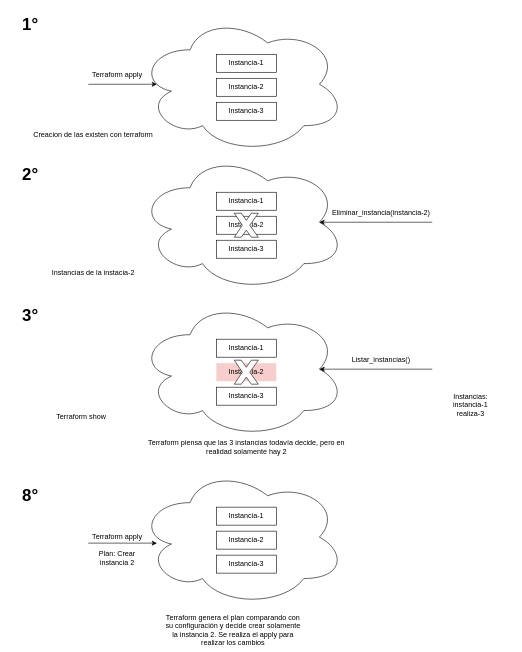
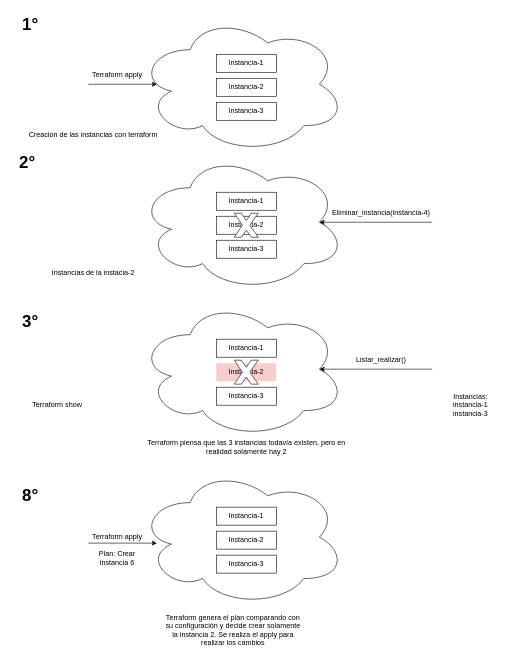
node "Creacion de las existen con terraform": label "Creacion de las existen con terraform" -> "Creacion de las instancias con terraform"
node "2°": moved (30, 174) -> (27, 162)
node "Eliminar_instancia(instancia-2)": label "Eliminar_instancia(instancia-2)" -> "Eliminar_instancia(instancia-4)"
node "3°": moved (30, 315) -> (30, 321)
node "Listar_instancias()": label "Listar_instancias()" -> "Listar_realizar()"
node "Instancias: instancia-1 realiza-3": label "Instancias: instancia-1 realiza-3" -> "Instancias: instancia-1 instancia-3"
node "Terraform show": moved (81, 417) -> (57, 405)
node "Terraform piensa que las 3 instancias todavía decide, pero en realidad solamente hay 2": label "Terraform piensa que las 3 instancias todavía decide, pero en realidad solamente hay 2" -> "Terraform piensa que las 3 instancias todavía existen, pero en realidad solamente hay 2"
node "Plan: Crear instancia 2": label "Plan: Crear instancia 2" -> "Plan: Crear instancia 6"
